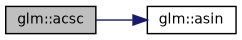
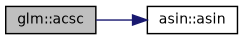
node "glm::asin": label "glm::asin" -> "asin::asin"
